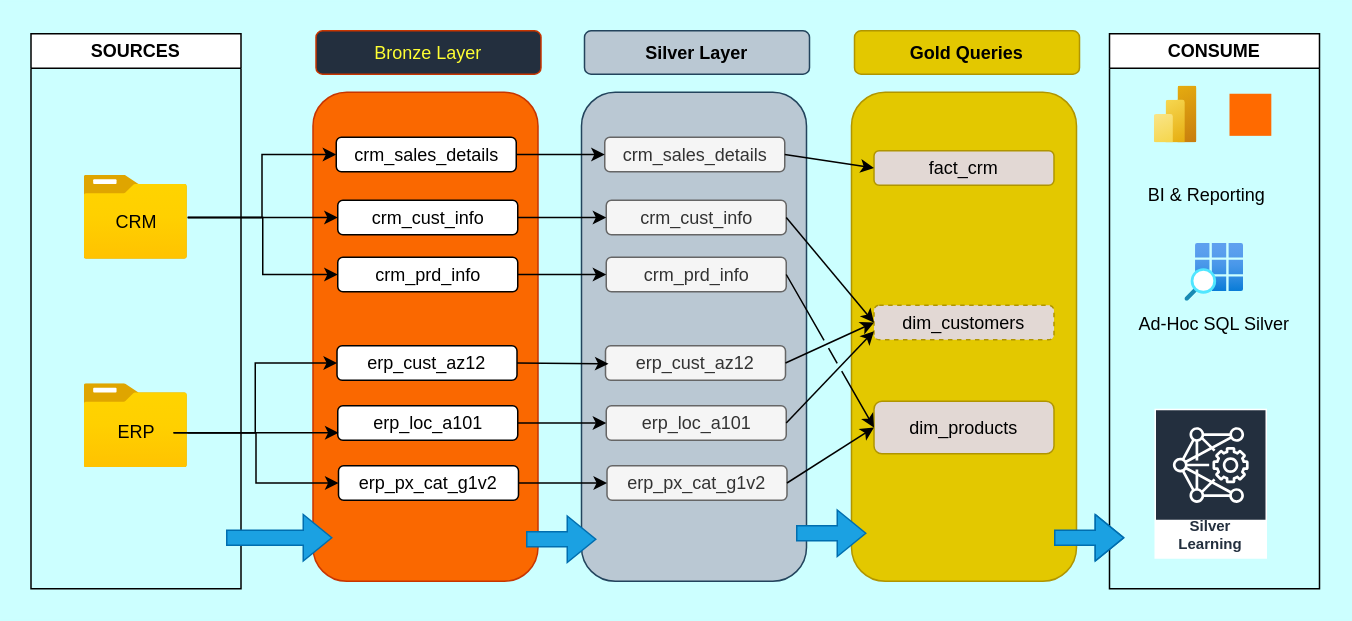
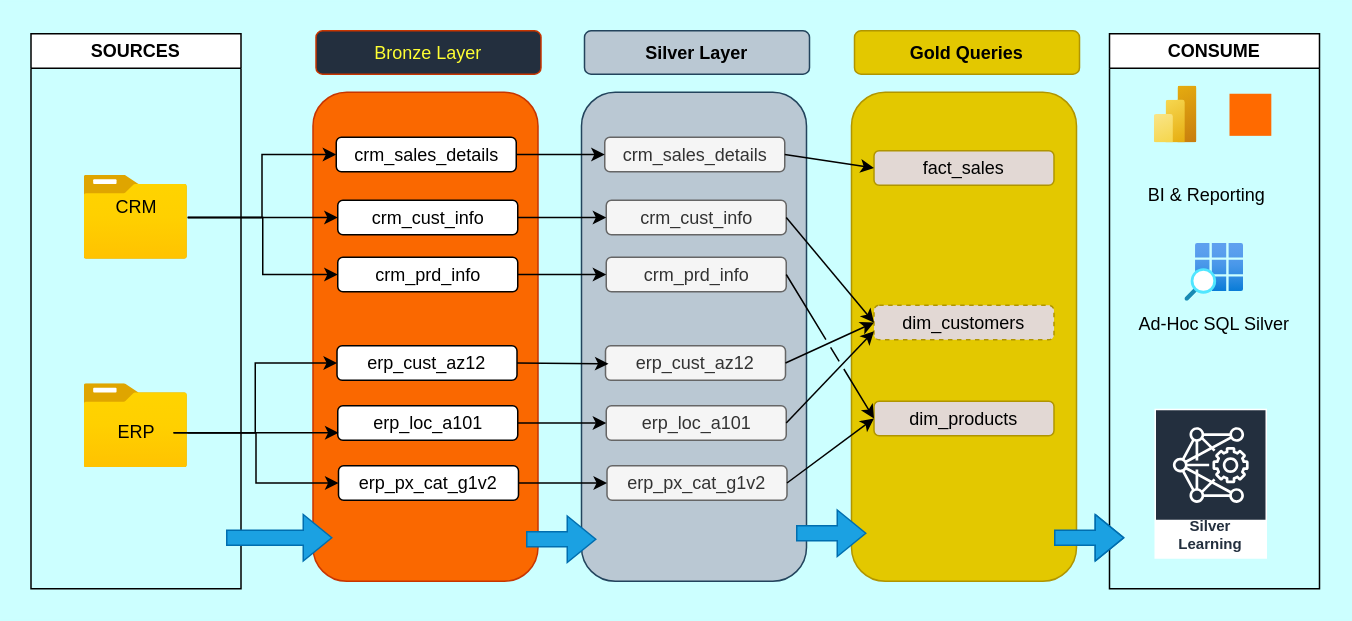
node "fact_crm": label "fact_crm" -> "fact_sales"
node "CRM": moved (136, 223) -> (136, 208)
node "dim_products": size 180x53 -> 180x35
